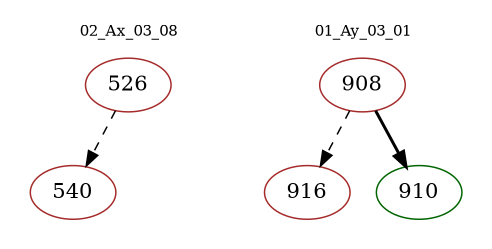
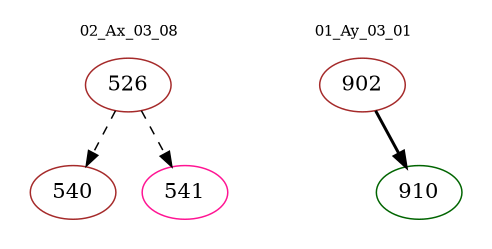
node "908": label "908" -> "902"
node "541": added
node "916": removed
